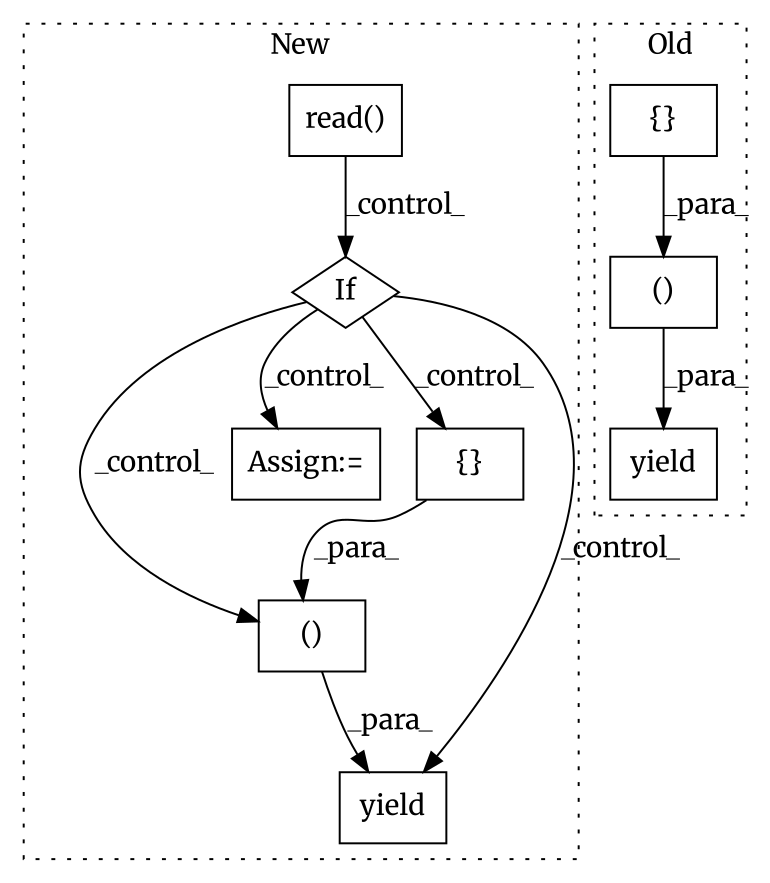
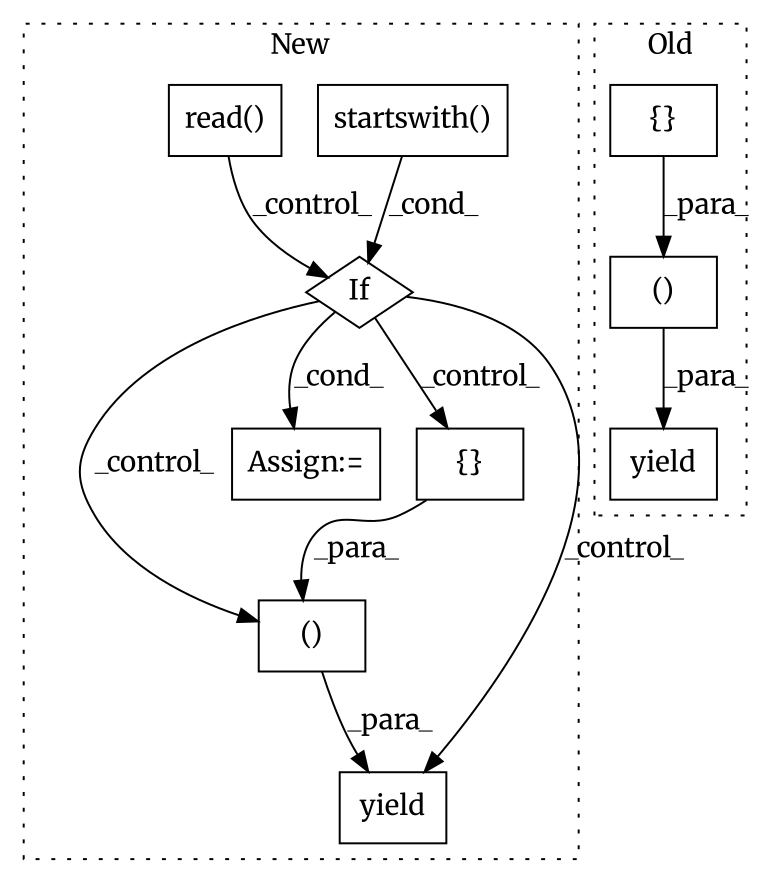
node "startswith()": added
edge "If" -> "Assign:=": label "_control_" -> "_cond_"
